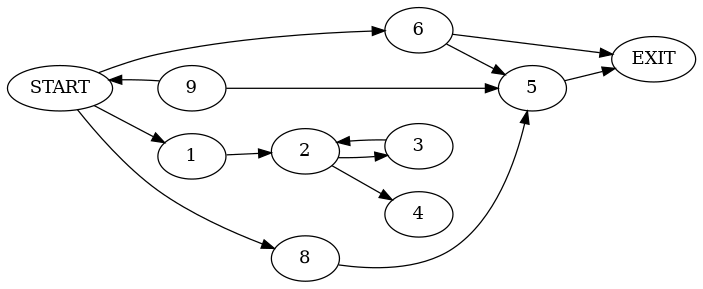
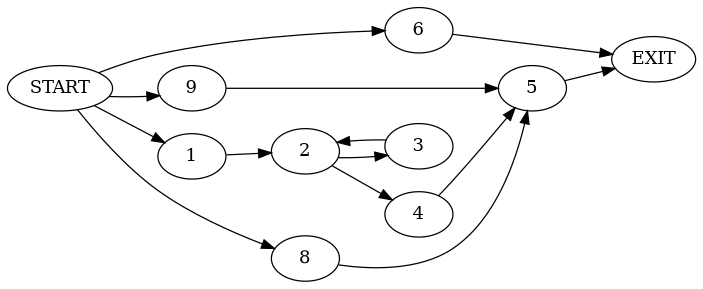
edge "6" -> "5": now "4" -> "5"
edge "9" -> "START": reversed
